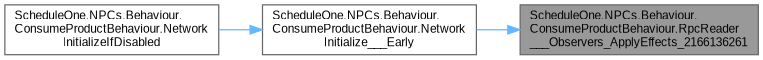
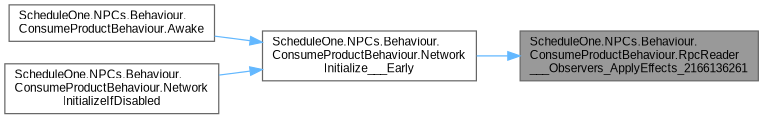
node "ScheduleOne.NPCs.Behaviour. ConsumeProductBehaviour.Awake": added
